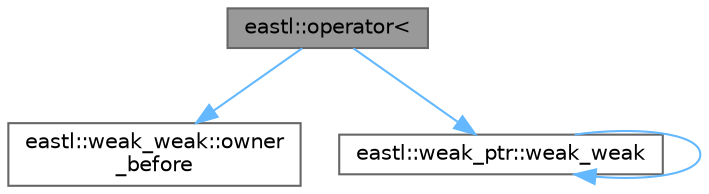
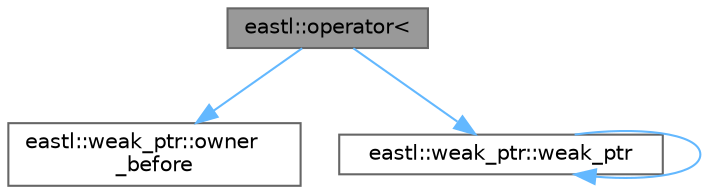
node "eastl::weak_weak::owner _before": label "eastl::weak_weak::owner _before" -> "eastl::weak_ptr::owner _before"
node "eastl::weak_ptr::weak_weak": label "eastl::weak_ptr::weak_weak" -> "eastl::weak_ptr::weak_ptr"
